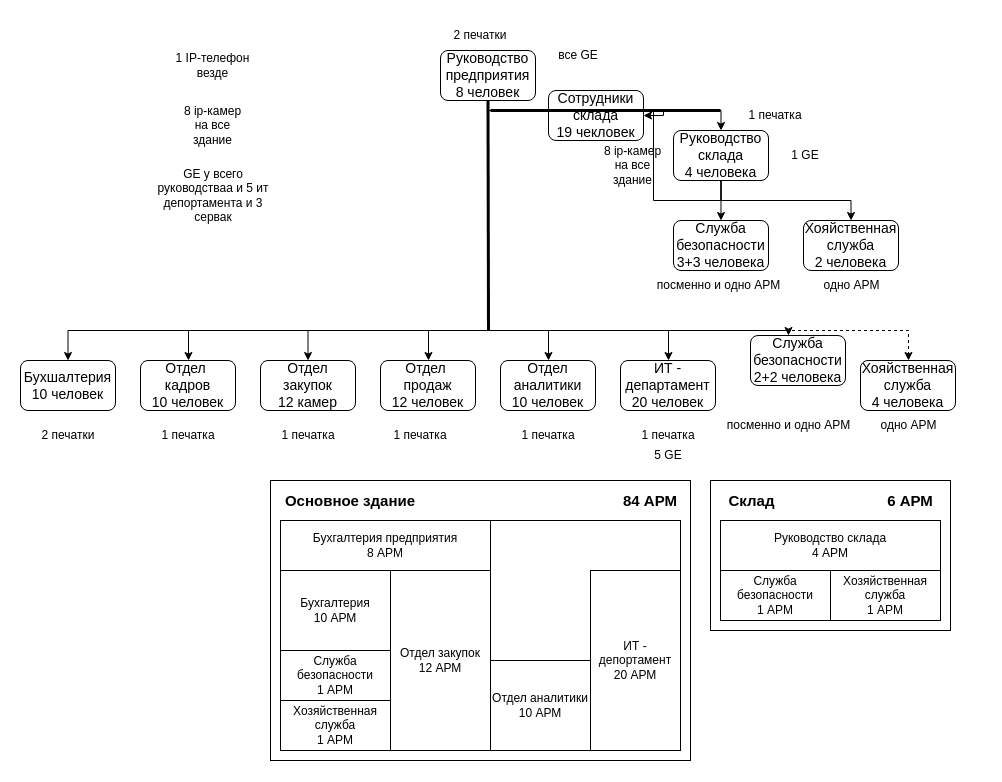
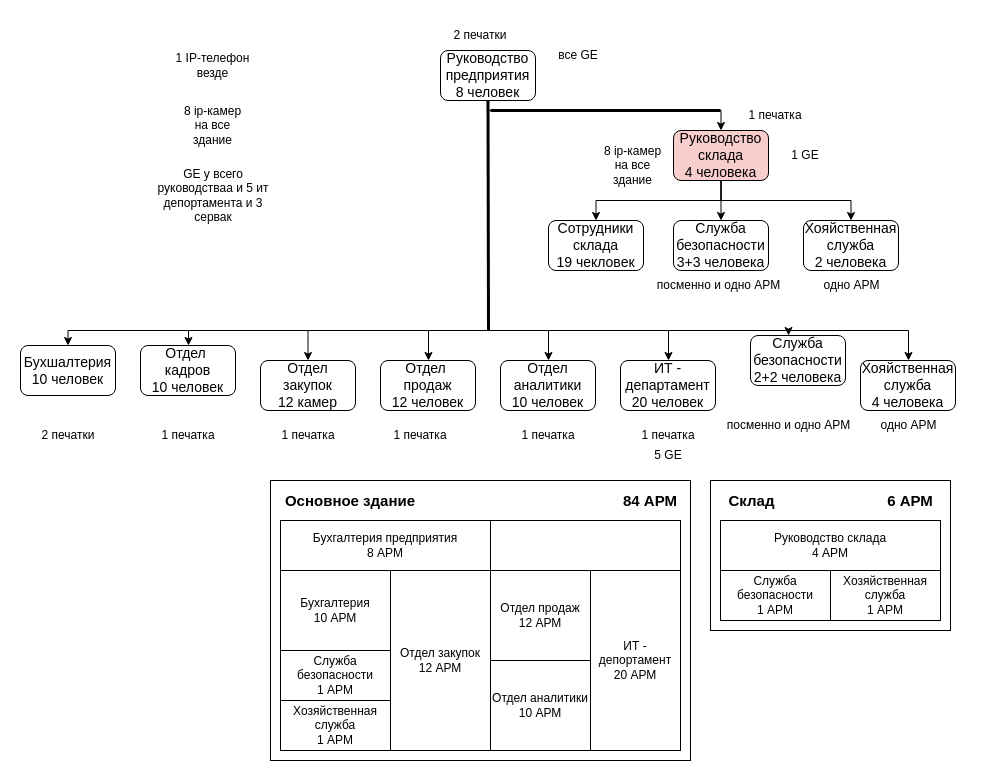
node "Сотрудники склада 19 чекловек": moved (596, 116) -> (596, 246)
node "Руководство склада 4 человека": fillcolor #ffffff -> #f8cecc
edge "Руководство предприятия 8 человек" -> "Хояйственная служба 4 человека": style dashed -> solid
node "Бухшалтерия 10 человек": moved (68, 386) -> (68, 371)
node "Отдел кадров 10 человек": moved (188, 386) -> (188, 371)
node "Отдел продаж 12 АРМ": added
